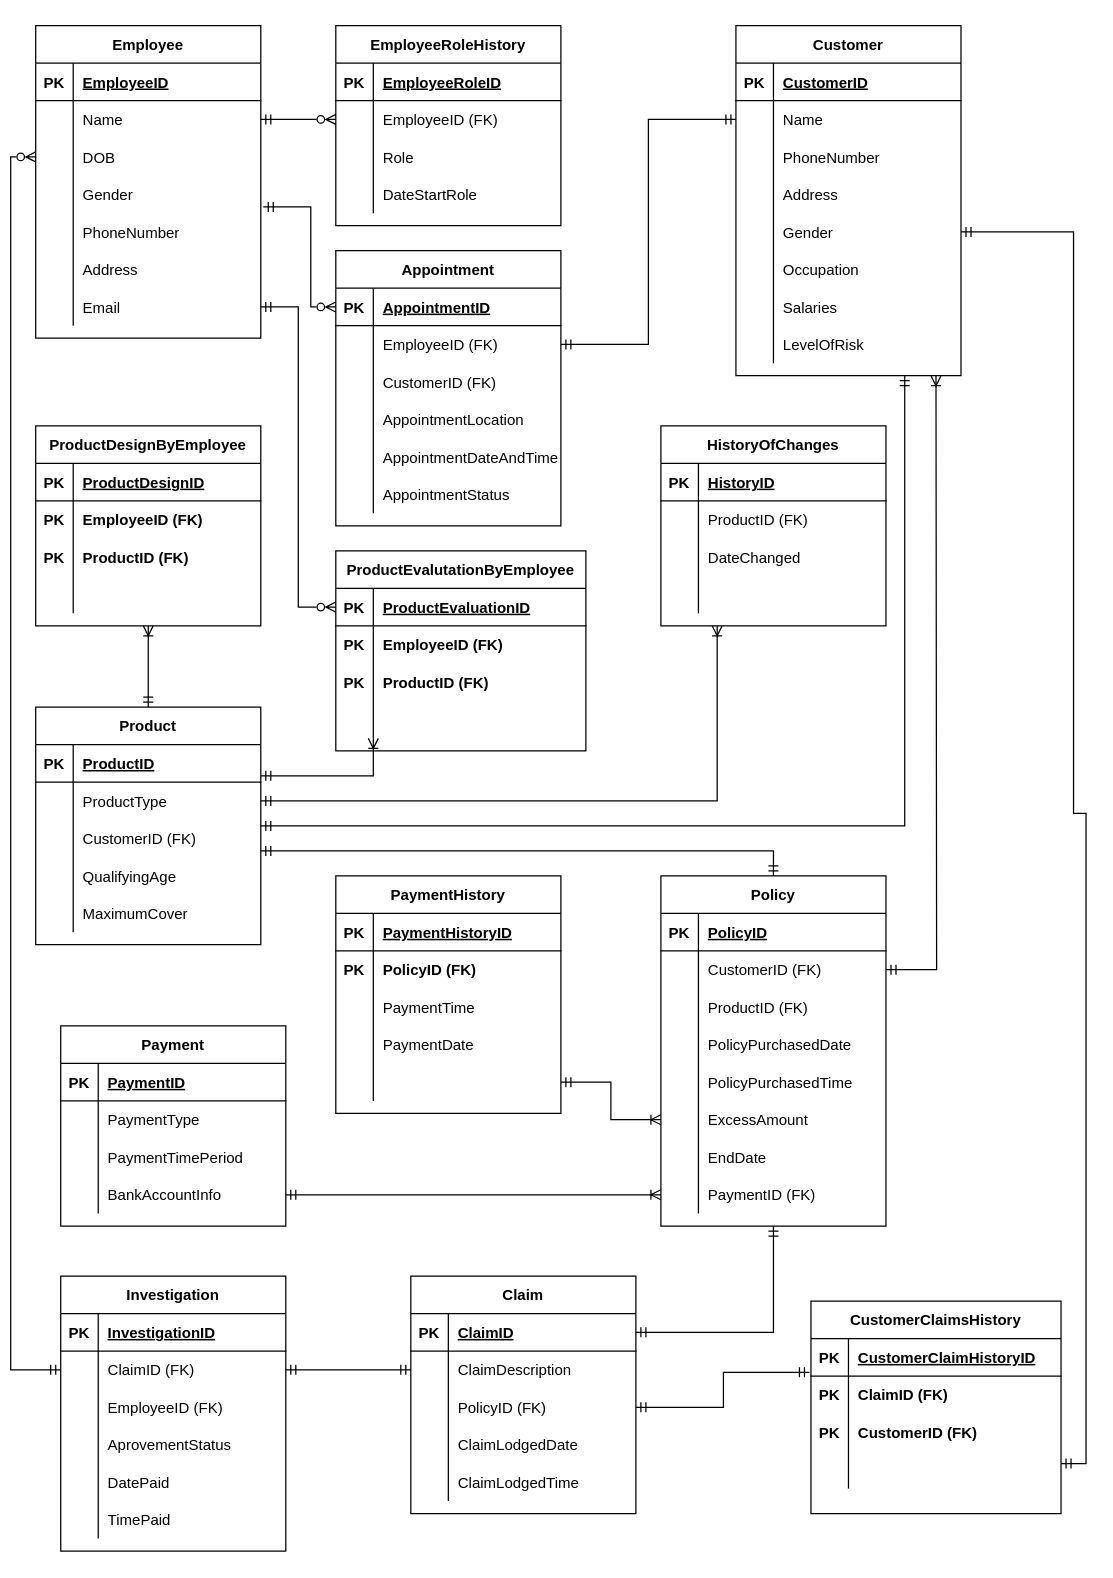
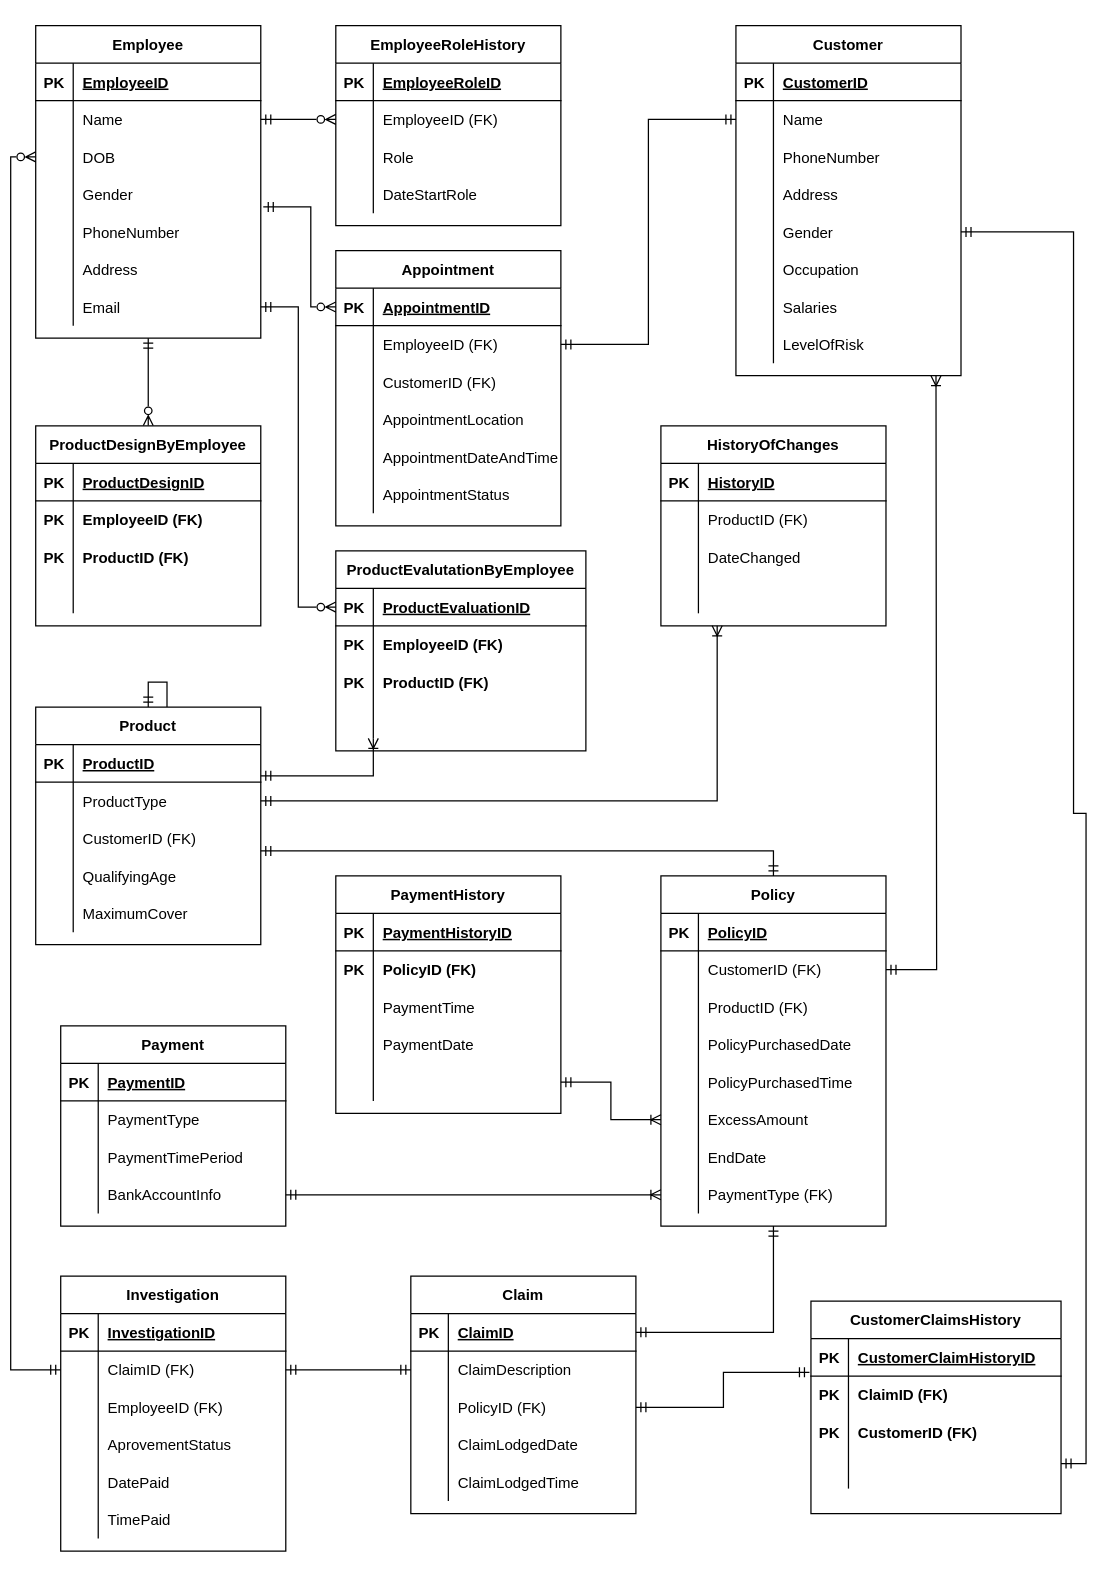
edge "Employee" -- "ProductDesignByEmployee": added
edge "ProductDesignByEmployee" -- "Product": now "ProductID" -- "Product"
edge "Customer" -- "Product": removed
node "PaymentID (FK)": label "PaymentID (FK)" -> "PaymentType (FK)"
